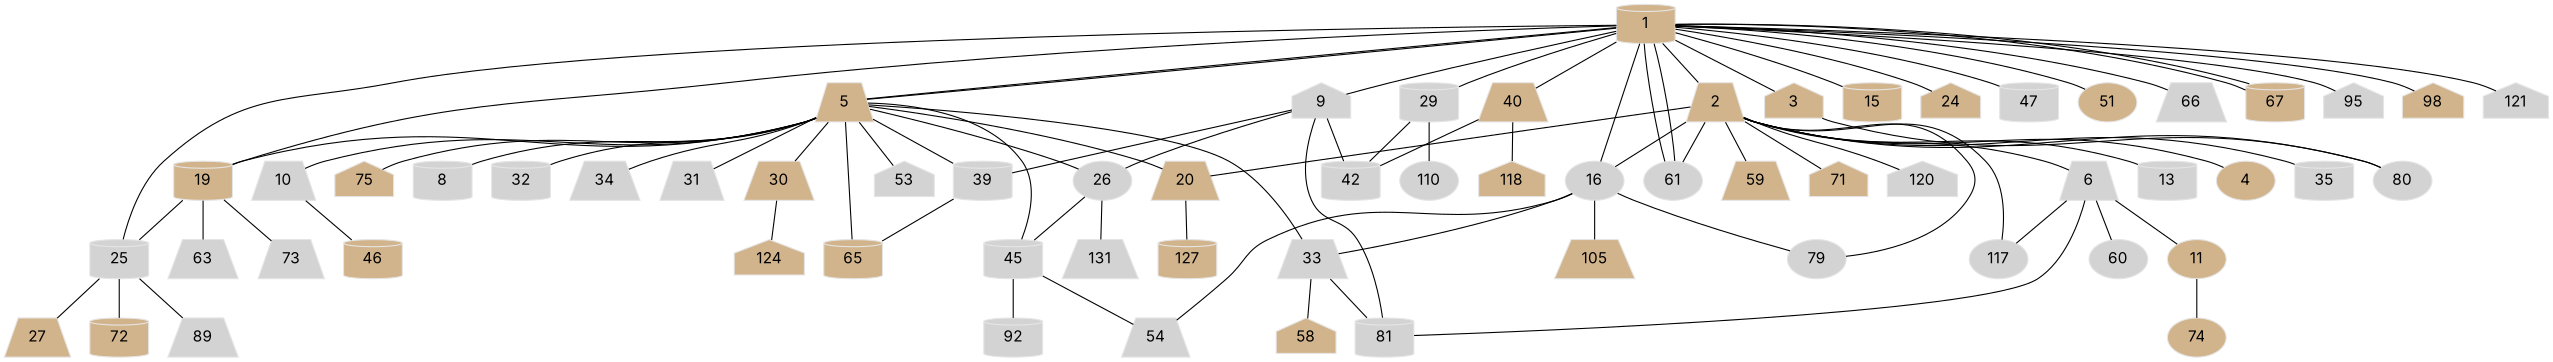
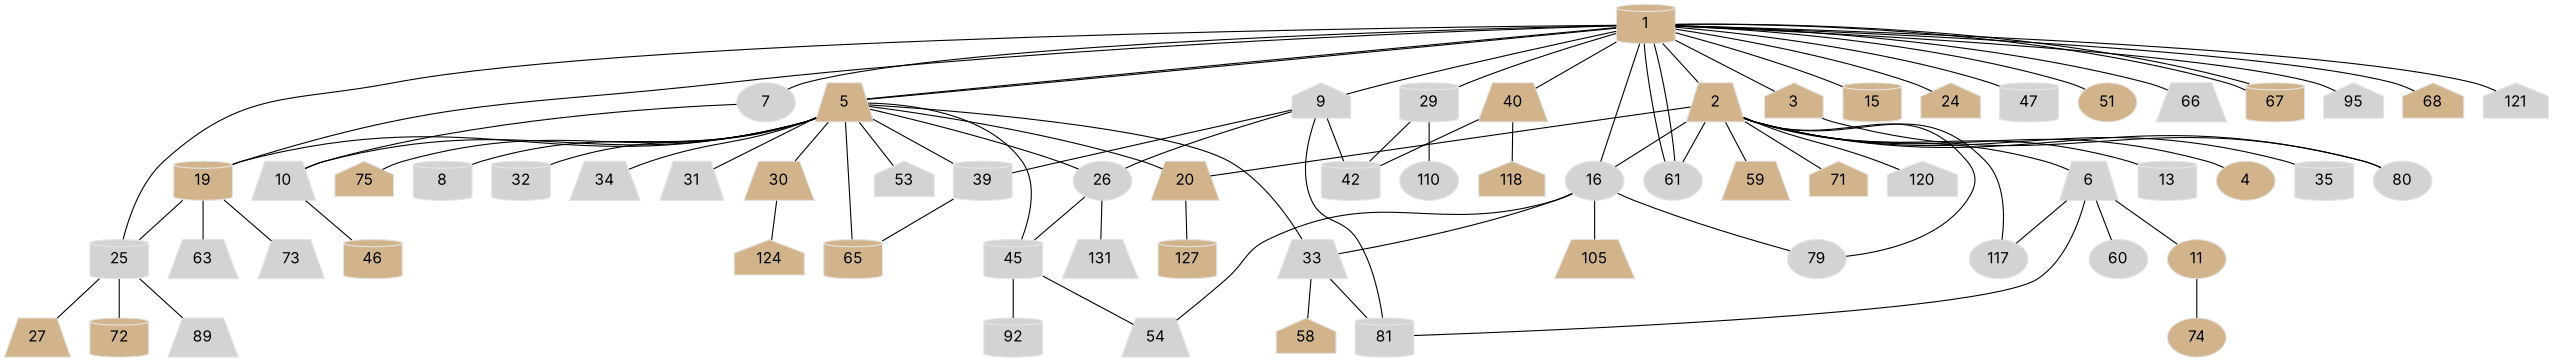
node "7": added
node "98": label "98" -> "68"
